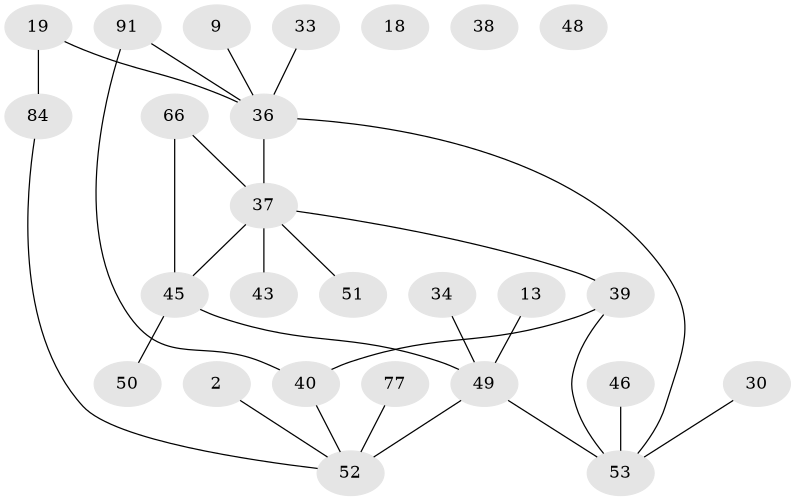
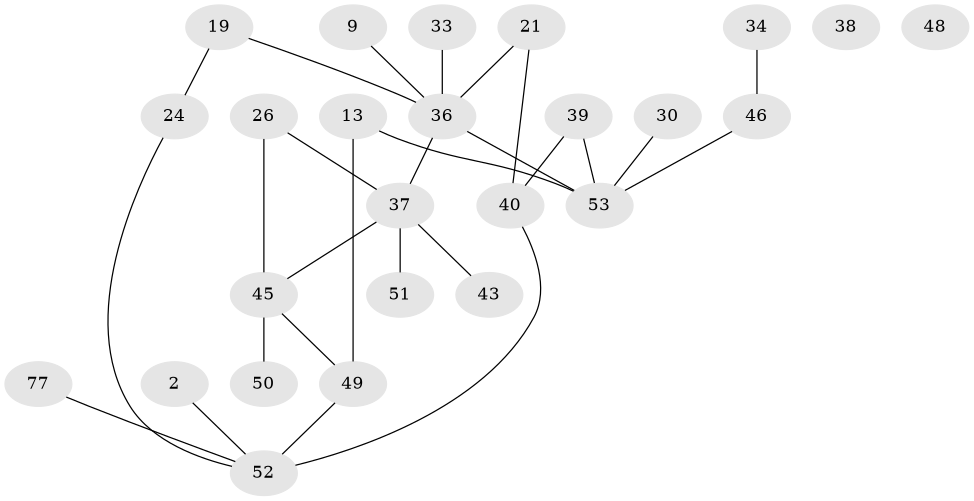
node "91": label "91" -> "21"
node "18": removed
node "84": label "84" -> "24"
node "66": label "66" -> "26"
edge "37" -- "39": removed
edge "34" -- "49": now "34" -- "46"
edge "49" -- "53": now "13" -- "53"
